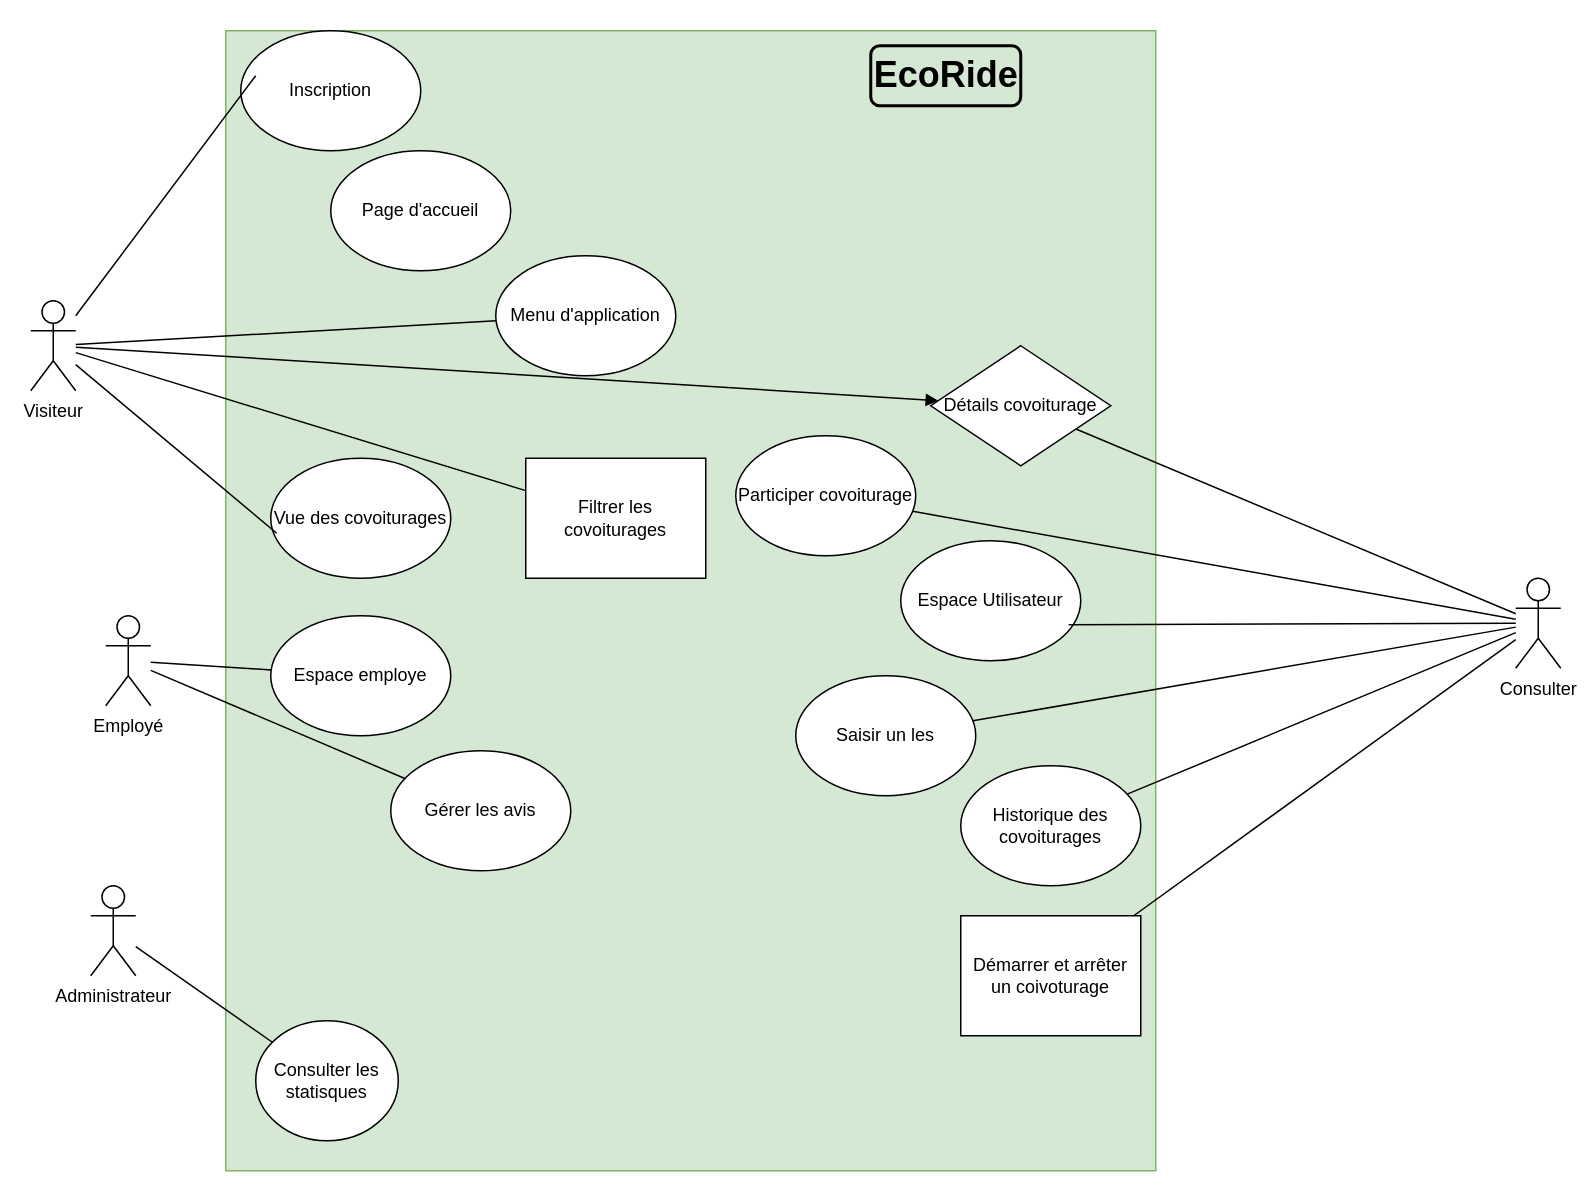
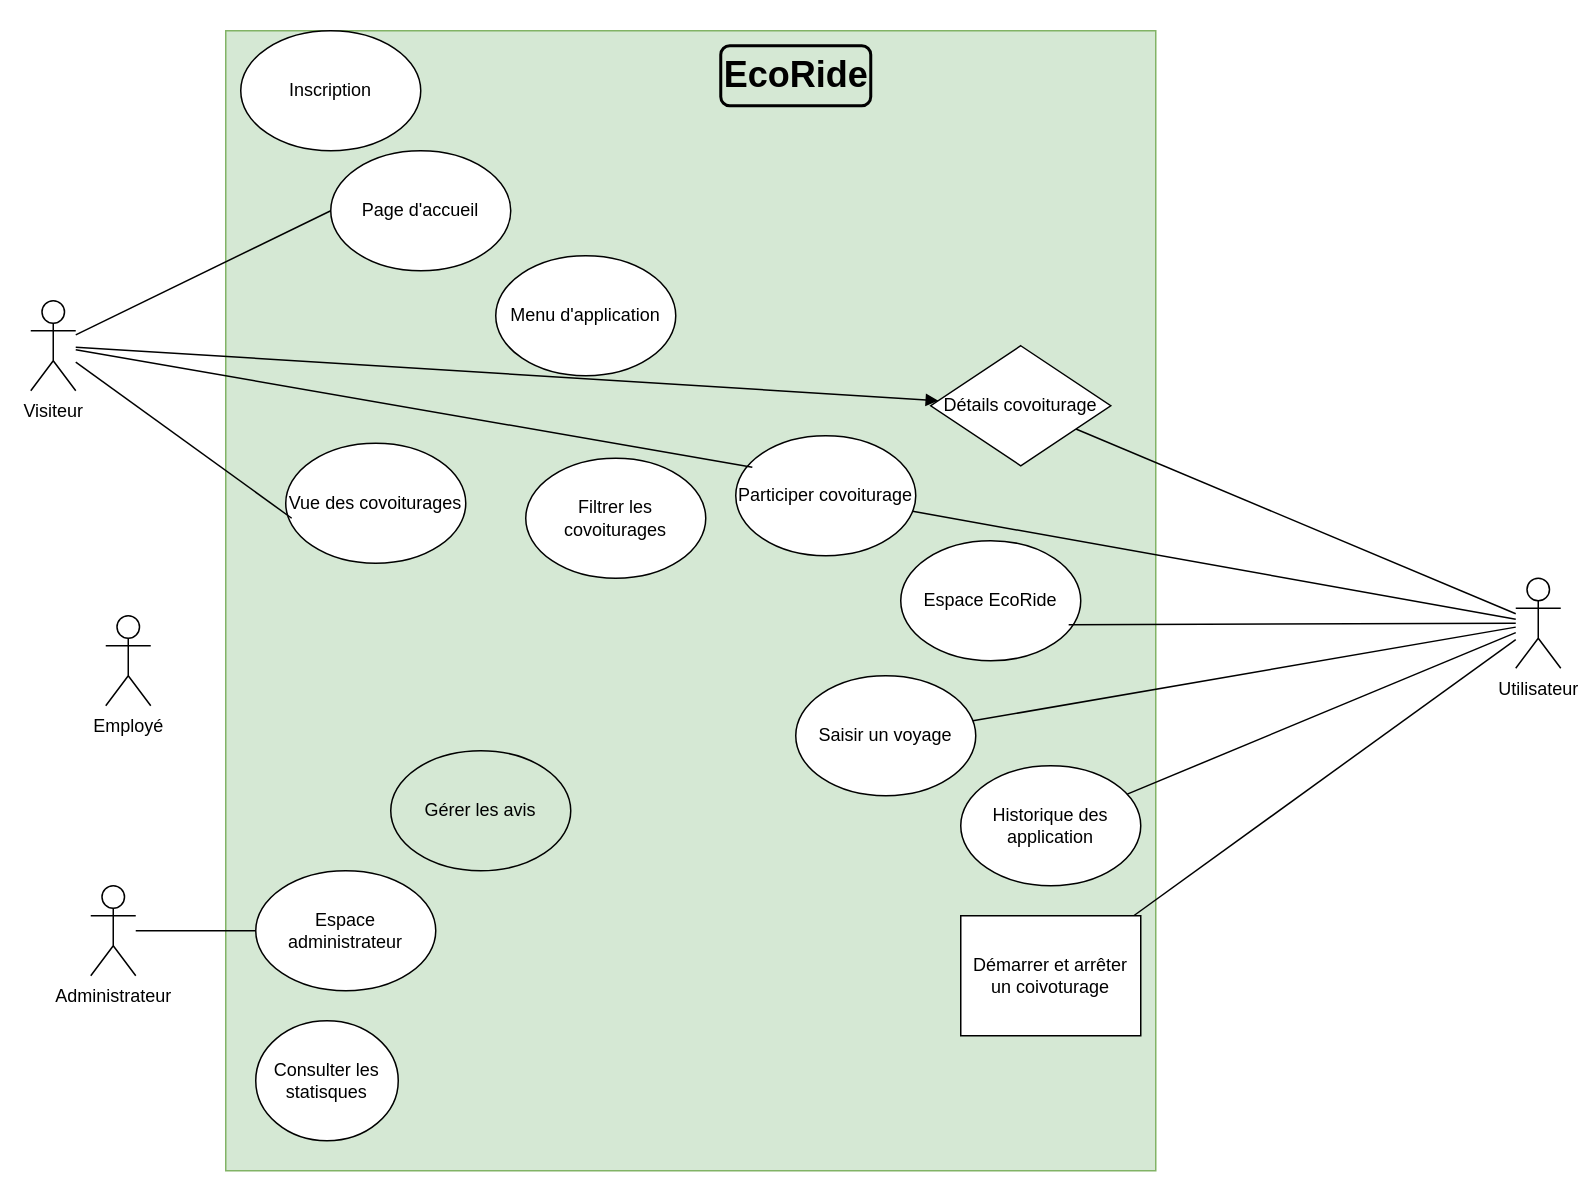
node "EcoRide": moved (946, 76) -> (796, 76)
edge "Inscription" -- "Visiteur": removed
edge "Page d'accueil" -- "Visiteur": added
edge "Menu d'application" -- "Visiteur": removed
edge "Visiteur" -- "Participer covoiturage": added
edge "Visiteur" -- "Filtrer les covoiturages": removed
node "Vue des covoiturages": moved (361, 518) -> (376, 503)
node "Filtrer les covoiturages": shape rectangle -> ellipse
node "Espace Utilisateur": label "Espace Utilisateur" -> "Espace EcoRide"
edge "Employé" -- "Espace employe": removed
node "Espace employe": removed
node "Consulter": label "Consulter" -> "Utilisateur"
edge "Employé" -- "Gérer les avis": removed
node "Saisir un les": label "Saisir un les" -> "Saisir un voyage"
node "Gérer les avis": fillcolor #ffffff -> #d5e8d4
node "Historique des covoiturages": label "Historique des covoiturages" -> "Historique des application"
edge "Administrateur" -- "Espace administrateur": added
node "Espace administrateur": added
edge "Administrateur" -- "Consulter les statisques": removed
